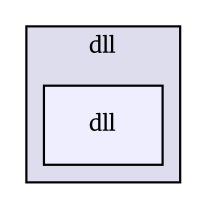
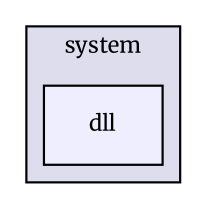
cluster "dll": label "dll" -> "system"
